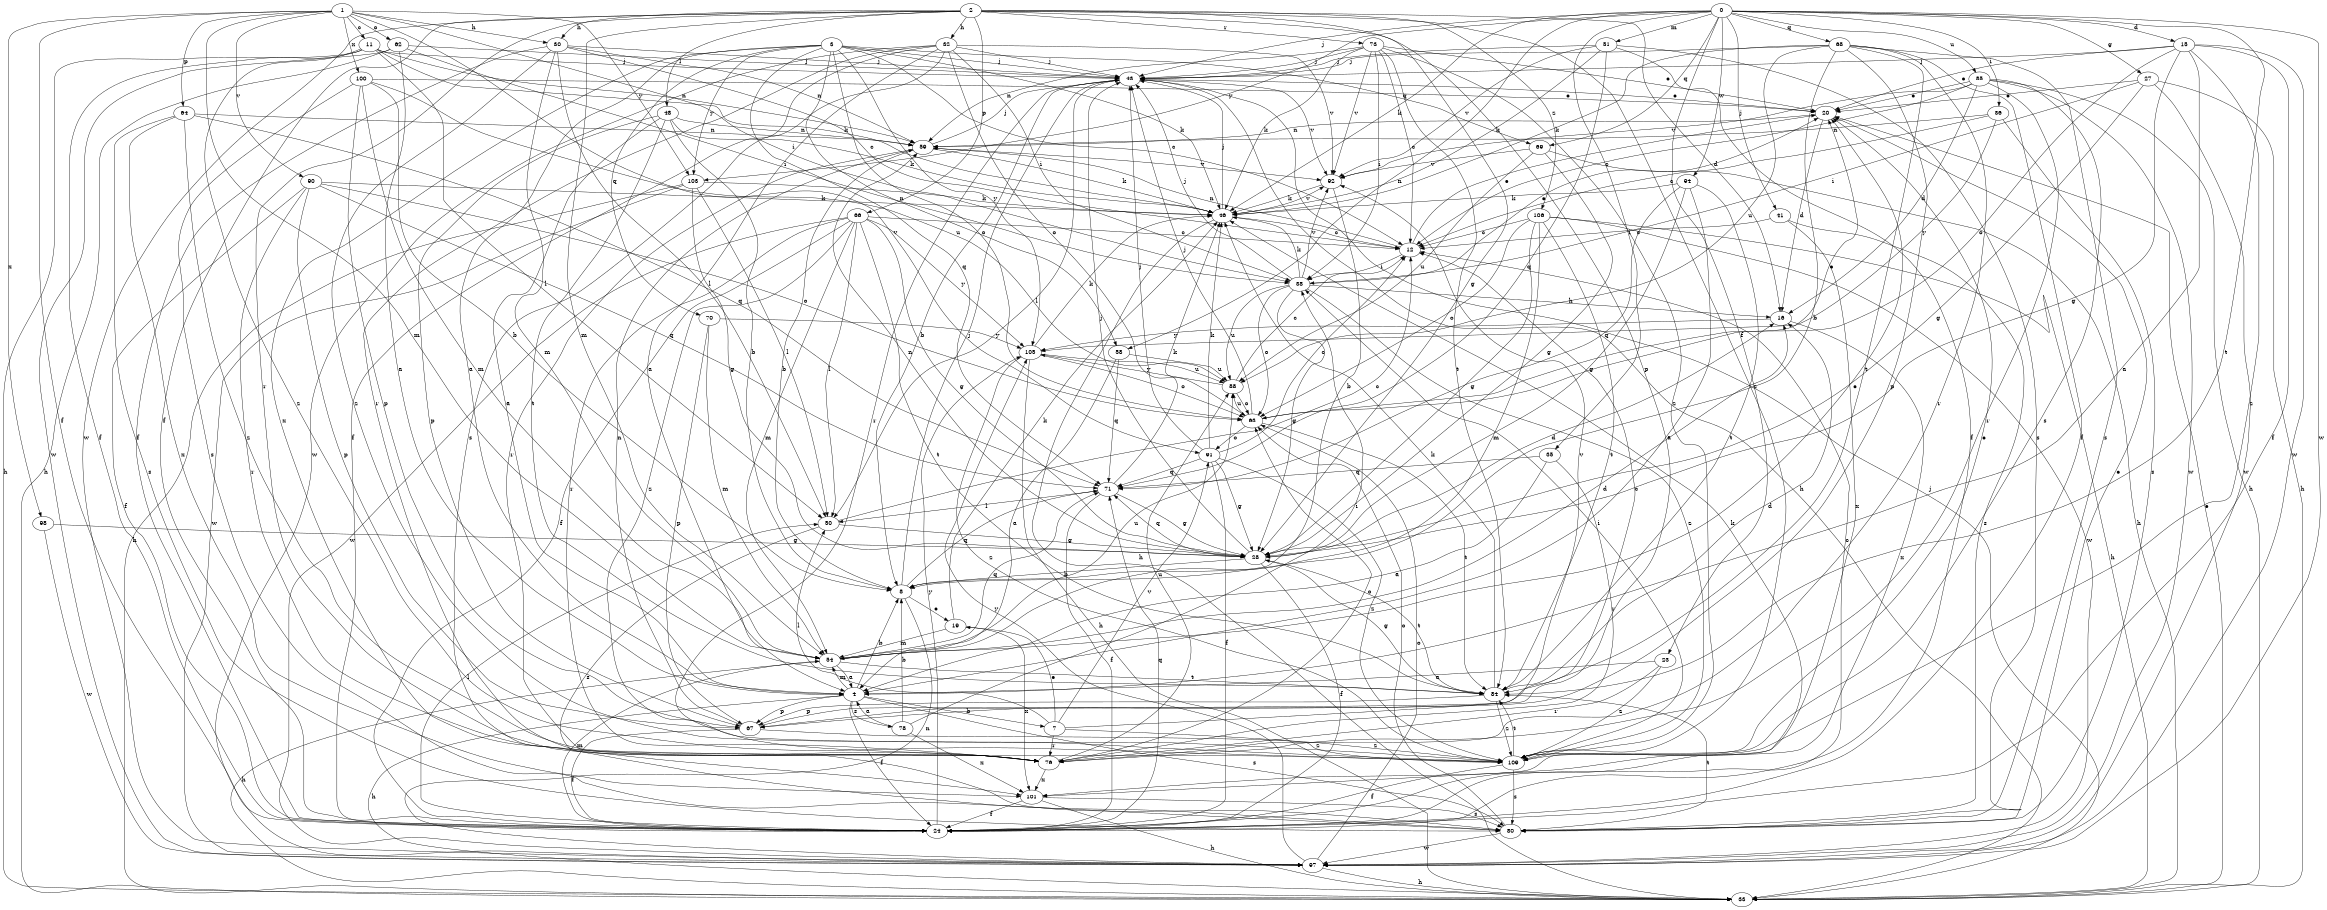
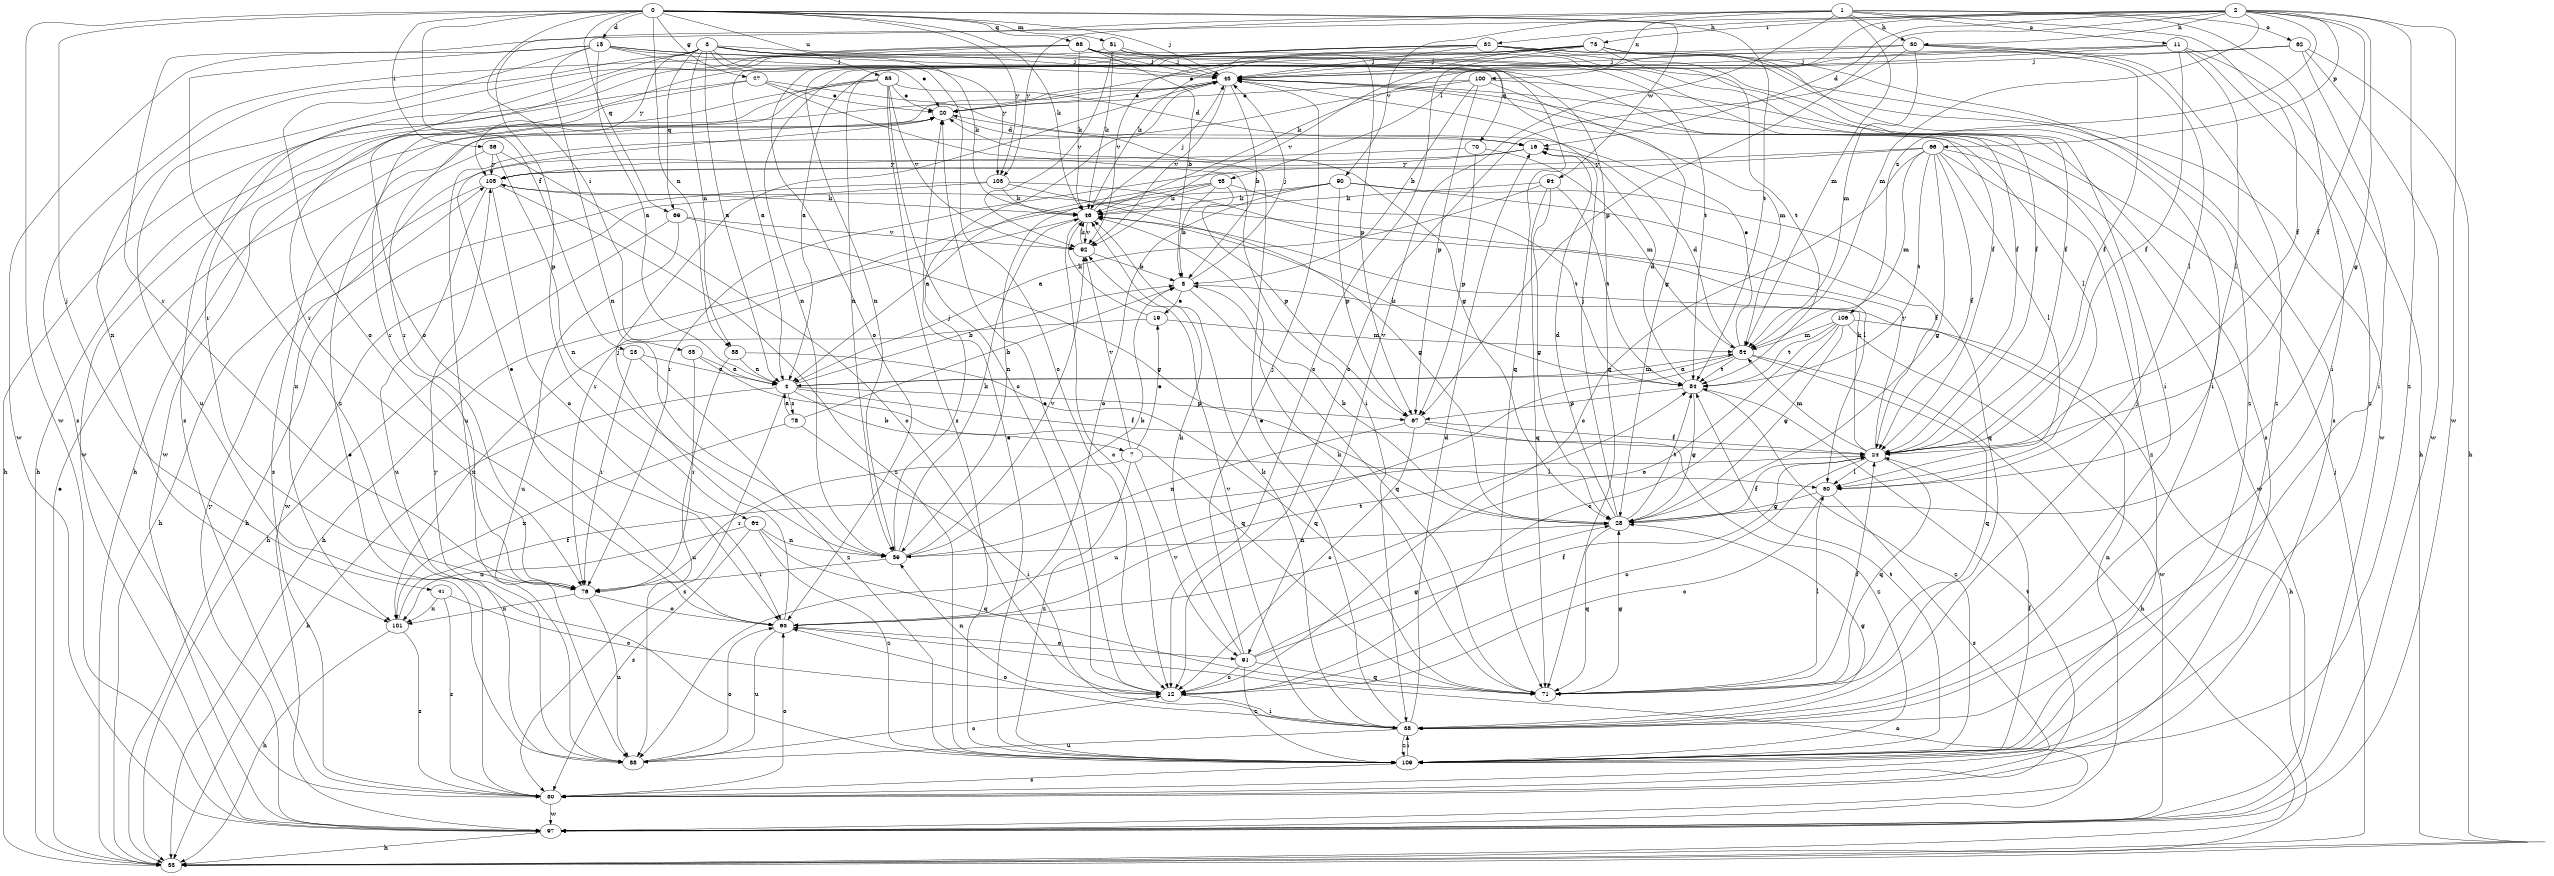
edge "20" -> "59": now "15" -> "59"
edge "38" -> "16": label "h" -> "d"
node "98": removed
